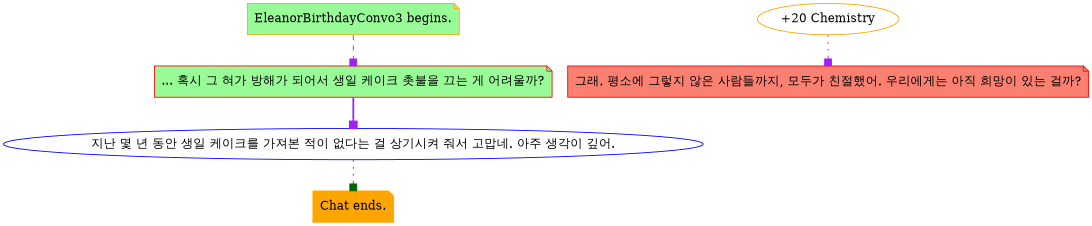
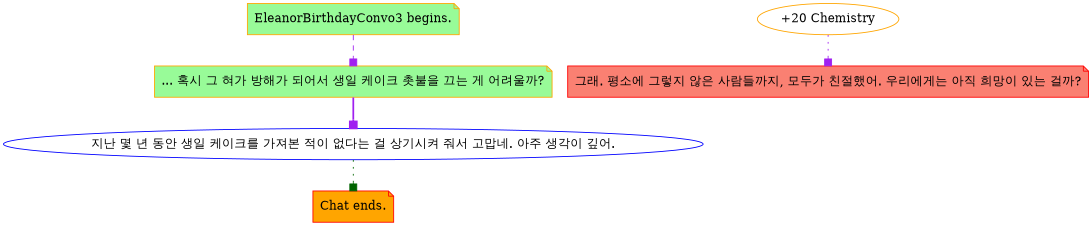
node "... 혹시 그 혀가 방해가 되어서 생일 케이크 촛불을 끄는 게 어려울까?": color red -> orange
node "Chat ends.": color orange -> red
